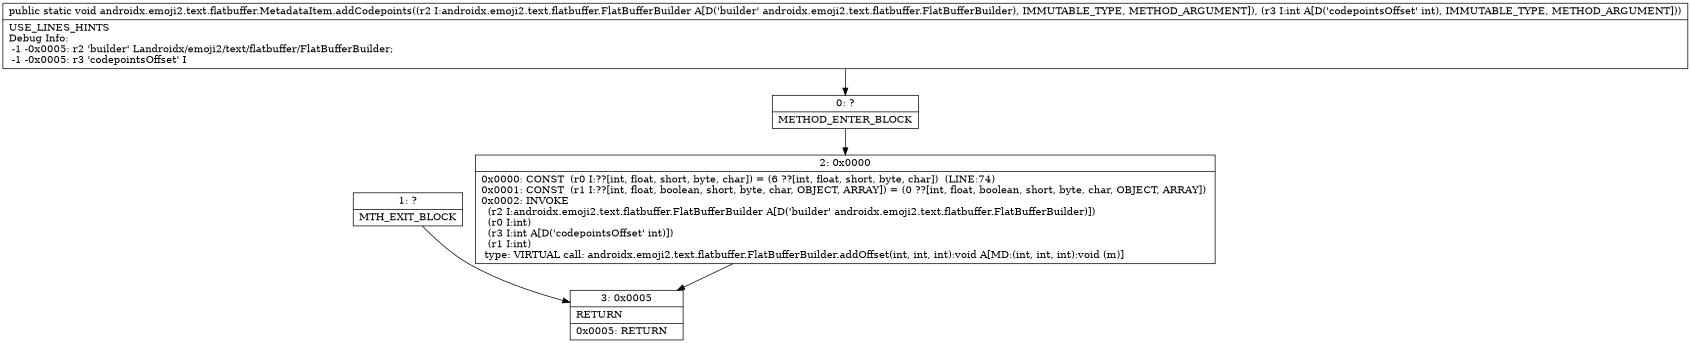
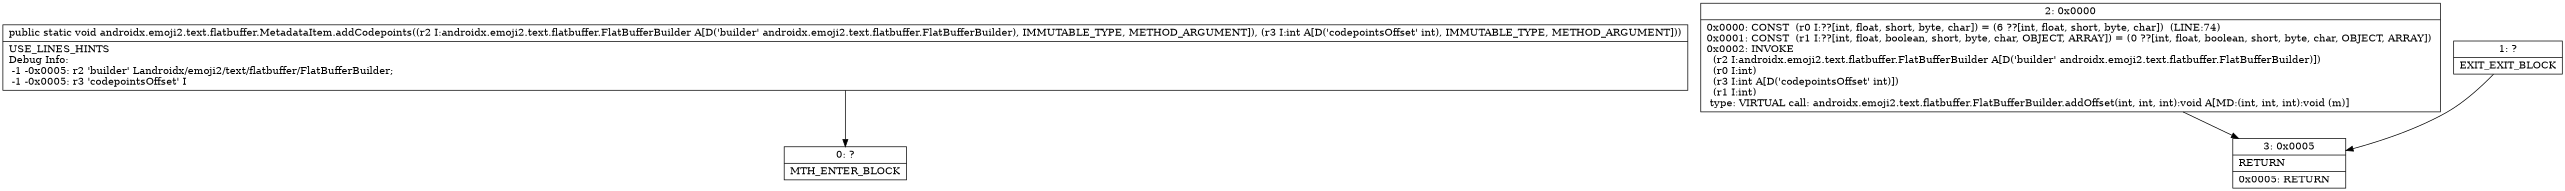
node "0: ?": text "METHOD_ENTER_BLOCK" -> "MTH_ENTER_BLOCK"
edge "0: ?" -> "2: 0x0000": removed
node "1: ?": text "MTH_EXIT_BLOCK" -> "EXIT_EXIT_BLOCK"
